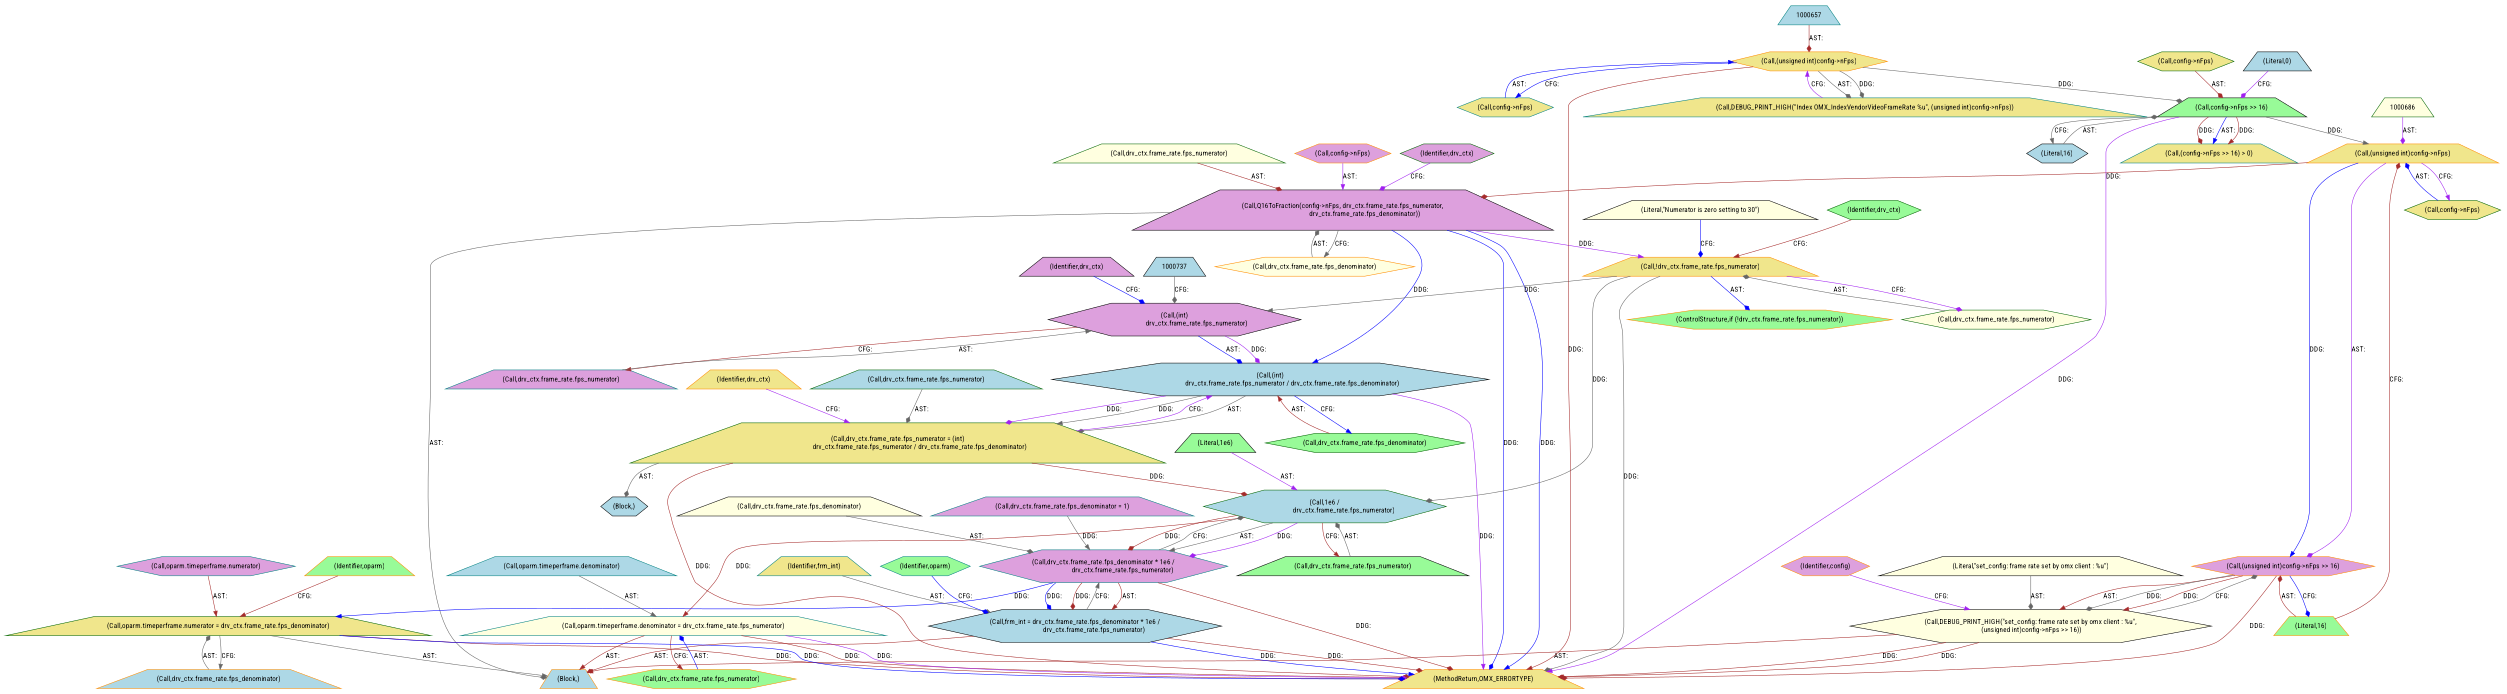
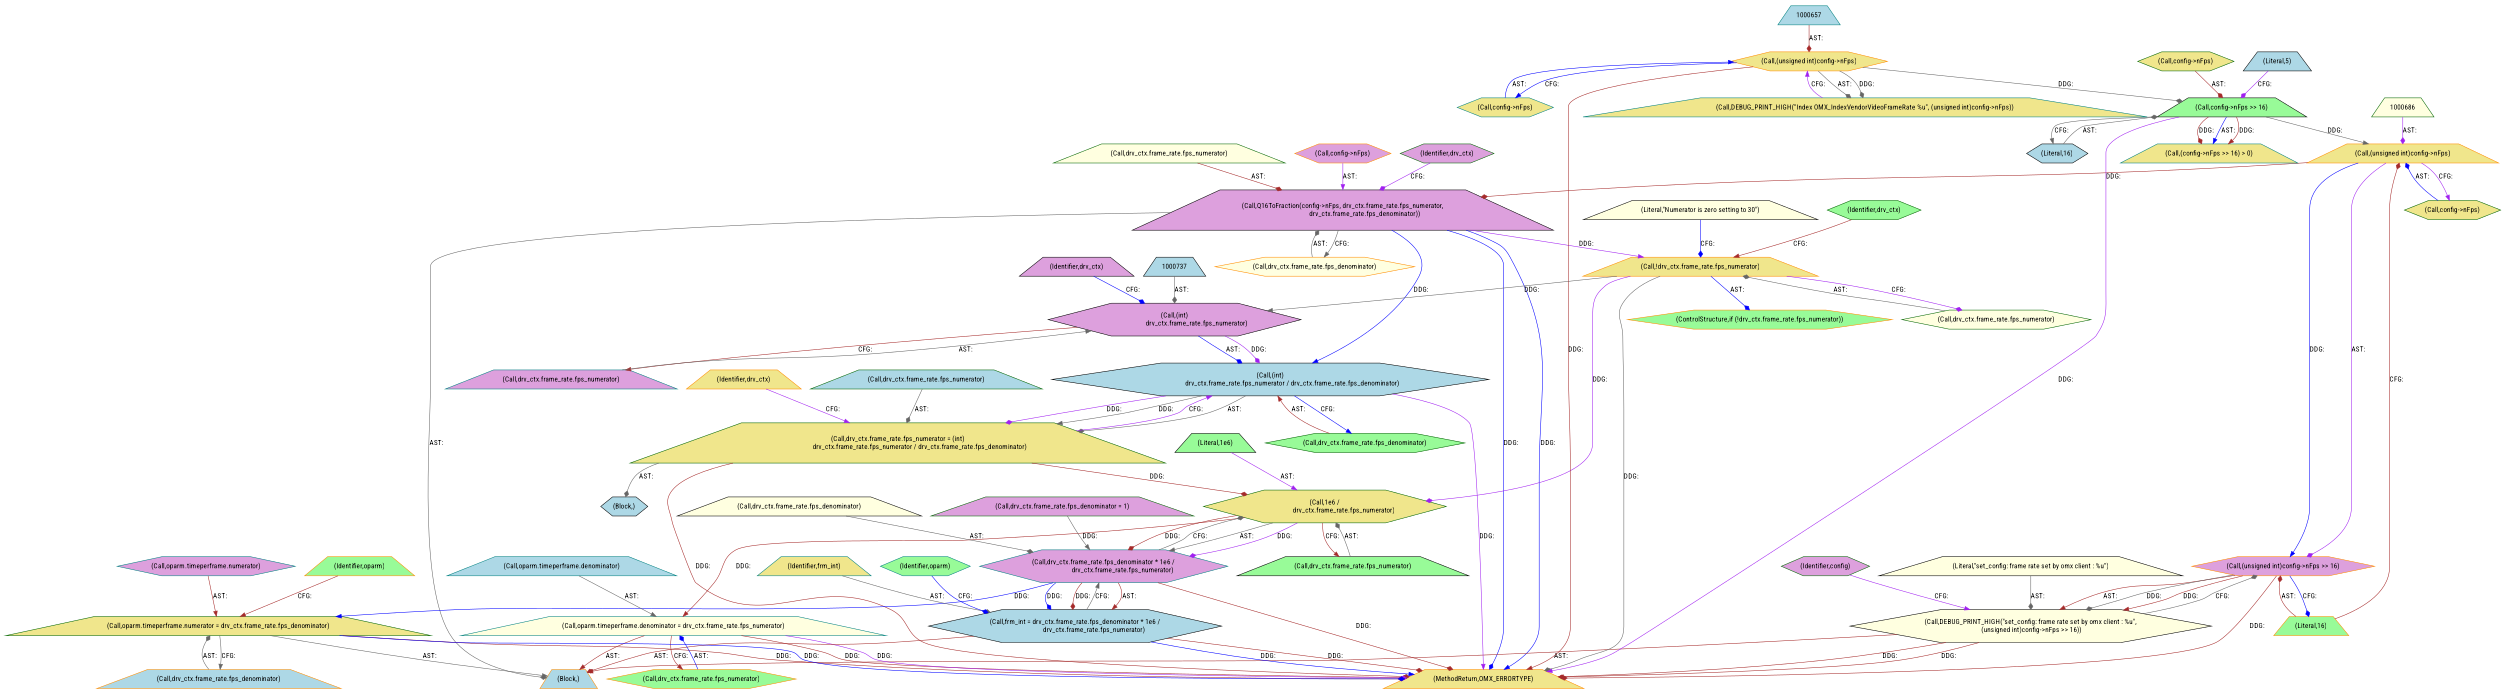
node "(Literal,0)": label "(Literal,0)" -> "(Literal,5)"
edge "1000737" -> "(Call,(int) drv_ctx.frame_rate.fps_numerator)": label "CFG: " -> "AST: "
edge "(Call,!drv_ctx.frame_rate.fps_numerator)" -> "(Call,1e6 / drv_ctx.frame_rate.fps_numerator)": color gray40 -> purple
node "(Call,drv_ctx.frame_rate.fps_denominator = 1)": color teal -> darkgreen
node "(Call,1e6 / drv_ctx.frame_rate.fps_numerator)": fillcolor lightblue -> khaki
node "(Identifier,config)": color darkorange -> darkgreen
